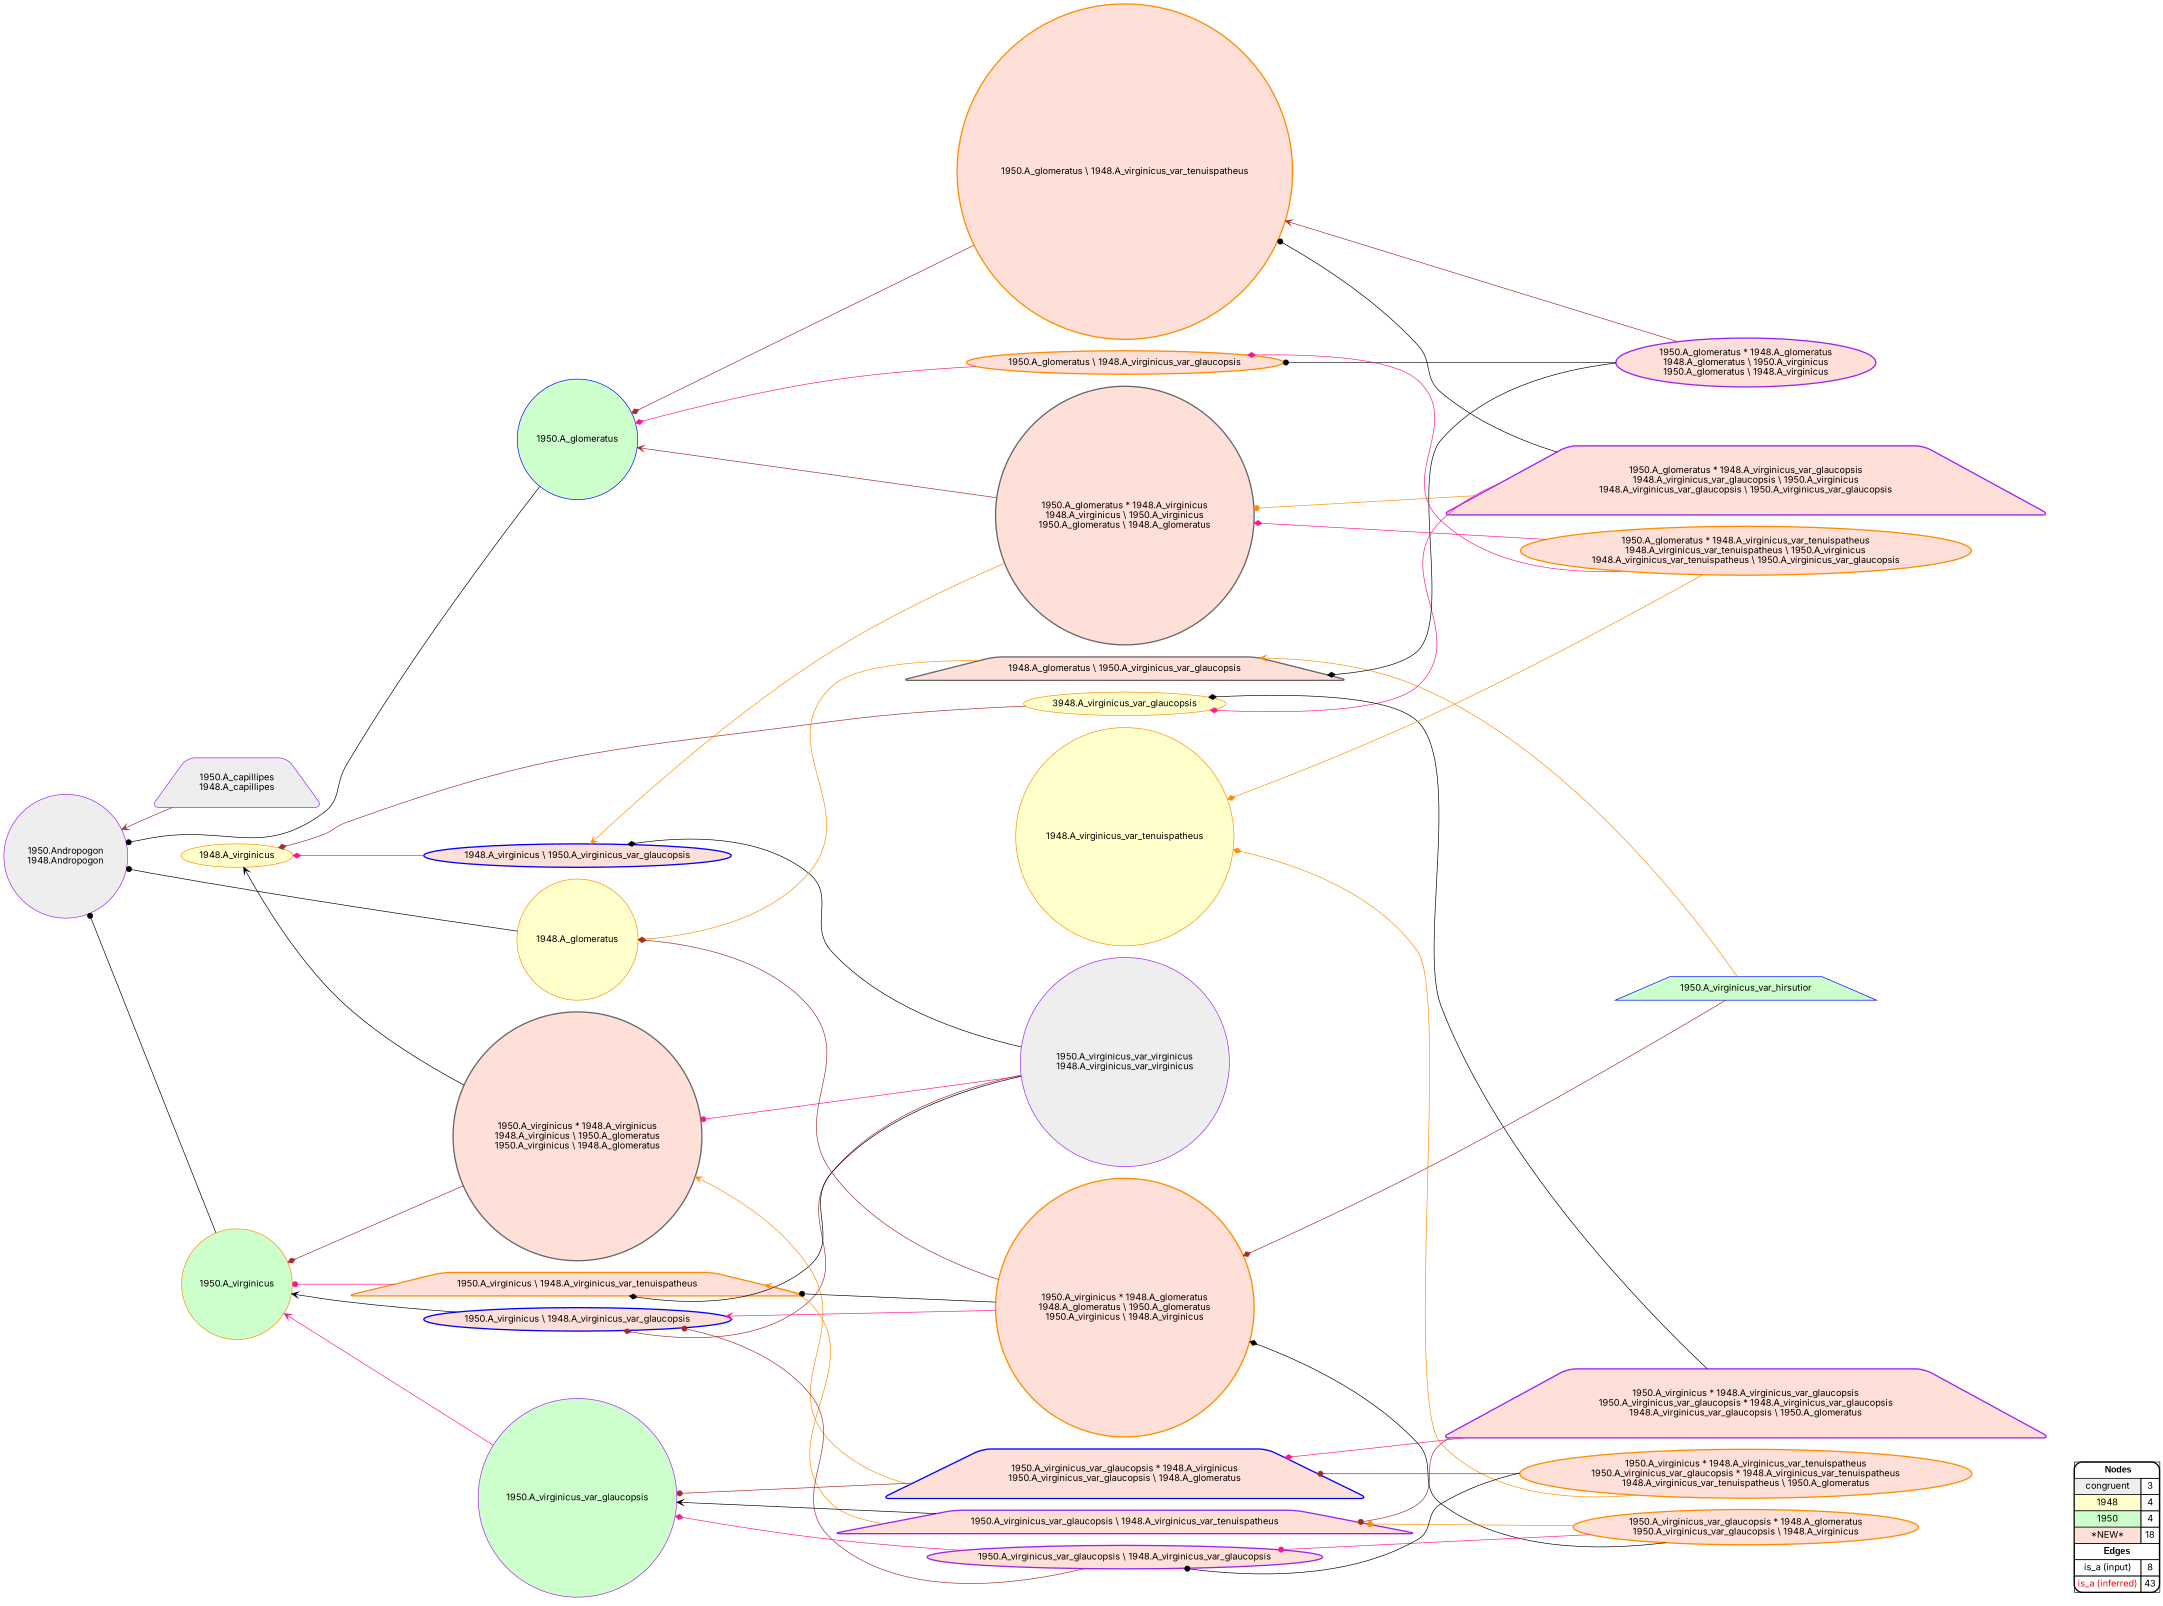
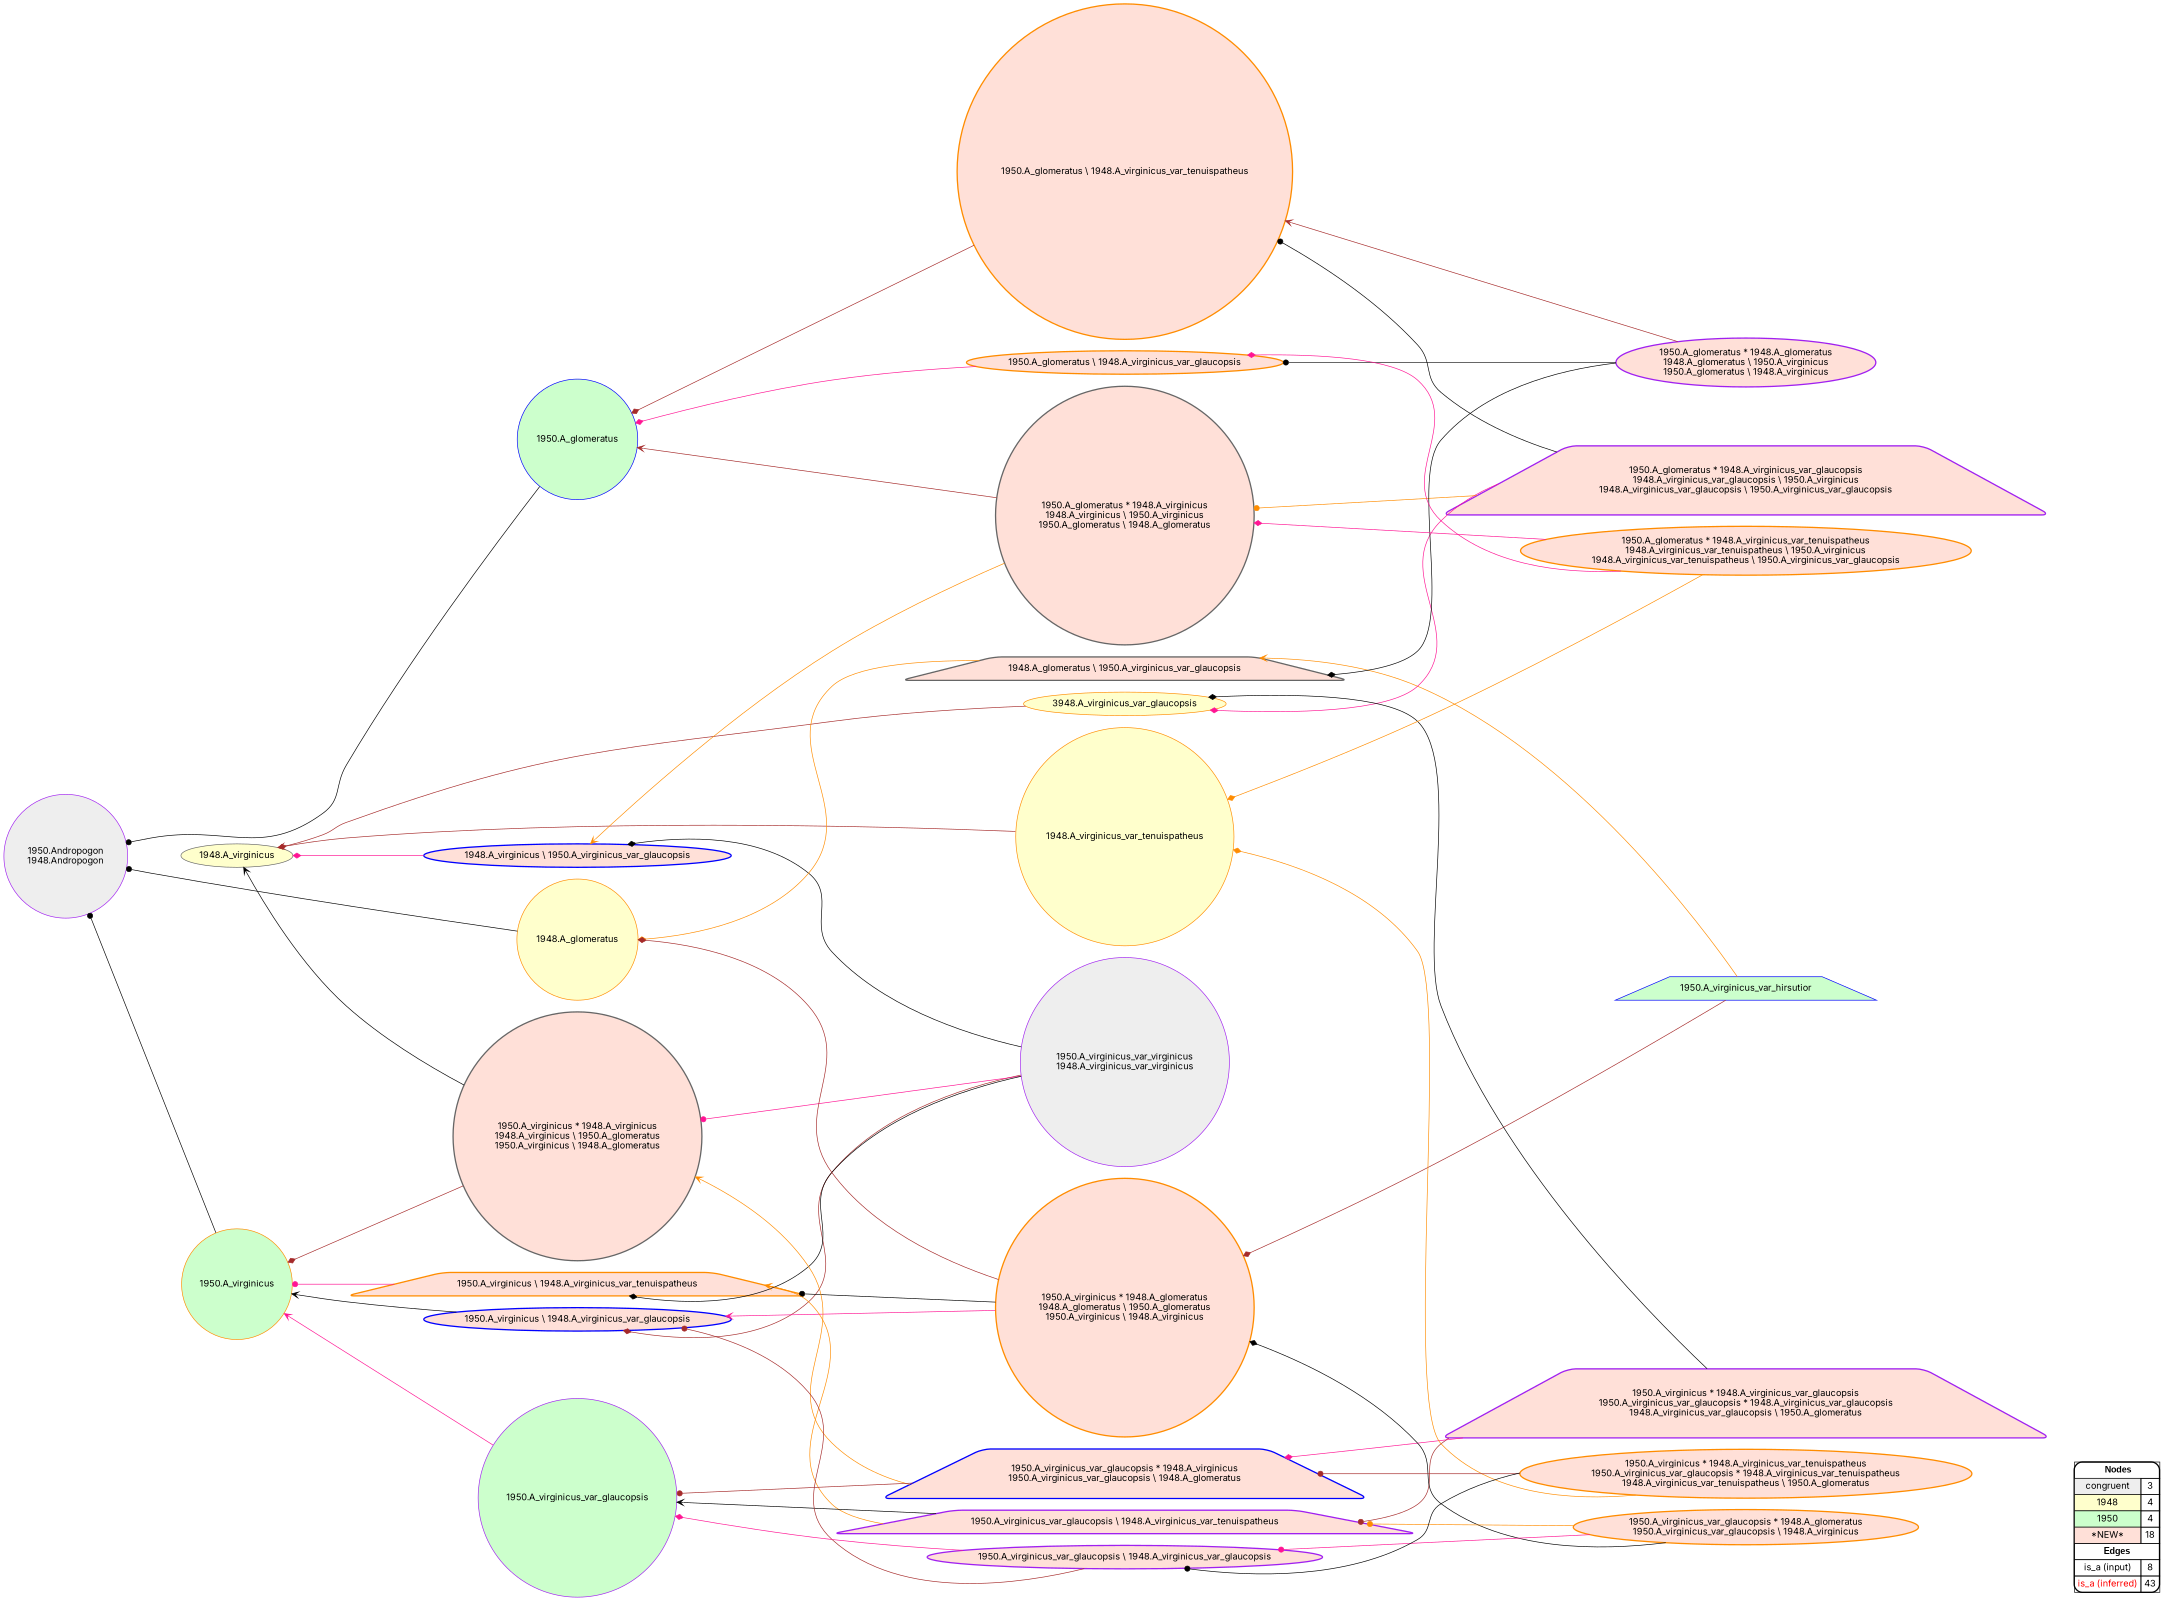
node "1950.A_capillipes 1948.A_capillipes": removed
edge "1948.A_virginicus_var_tenuispatheus" -> "1948.A_virginicus": added
node "1948.A_virginicus": color darkorange -> gray40
